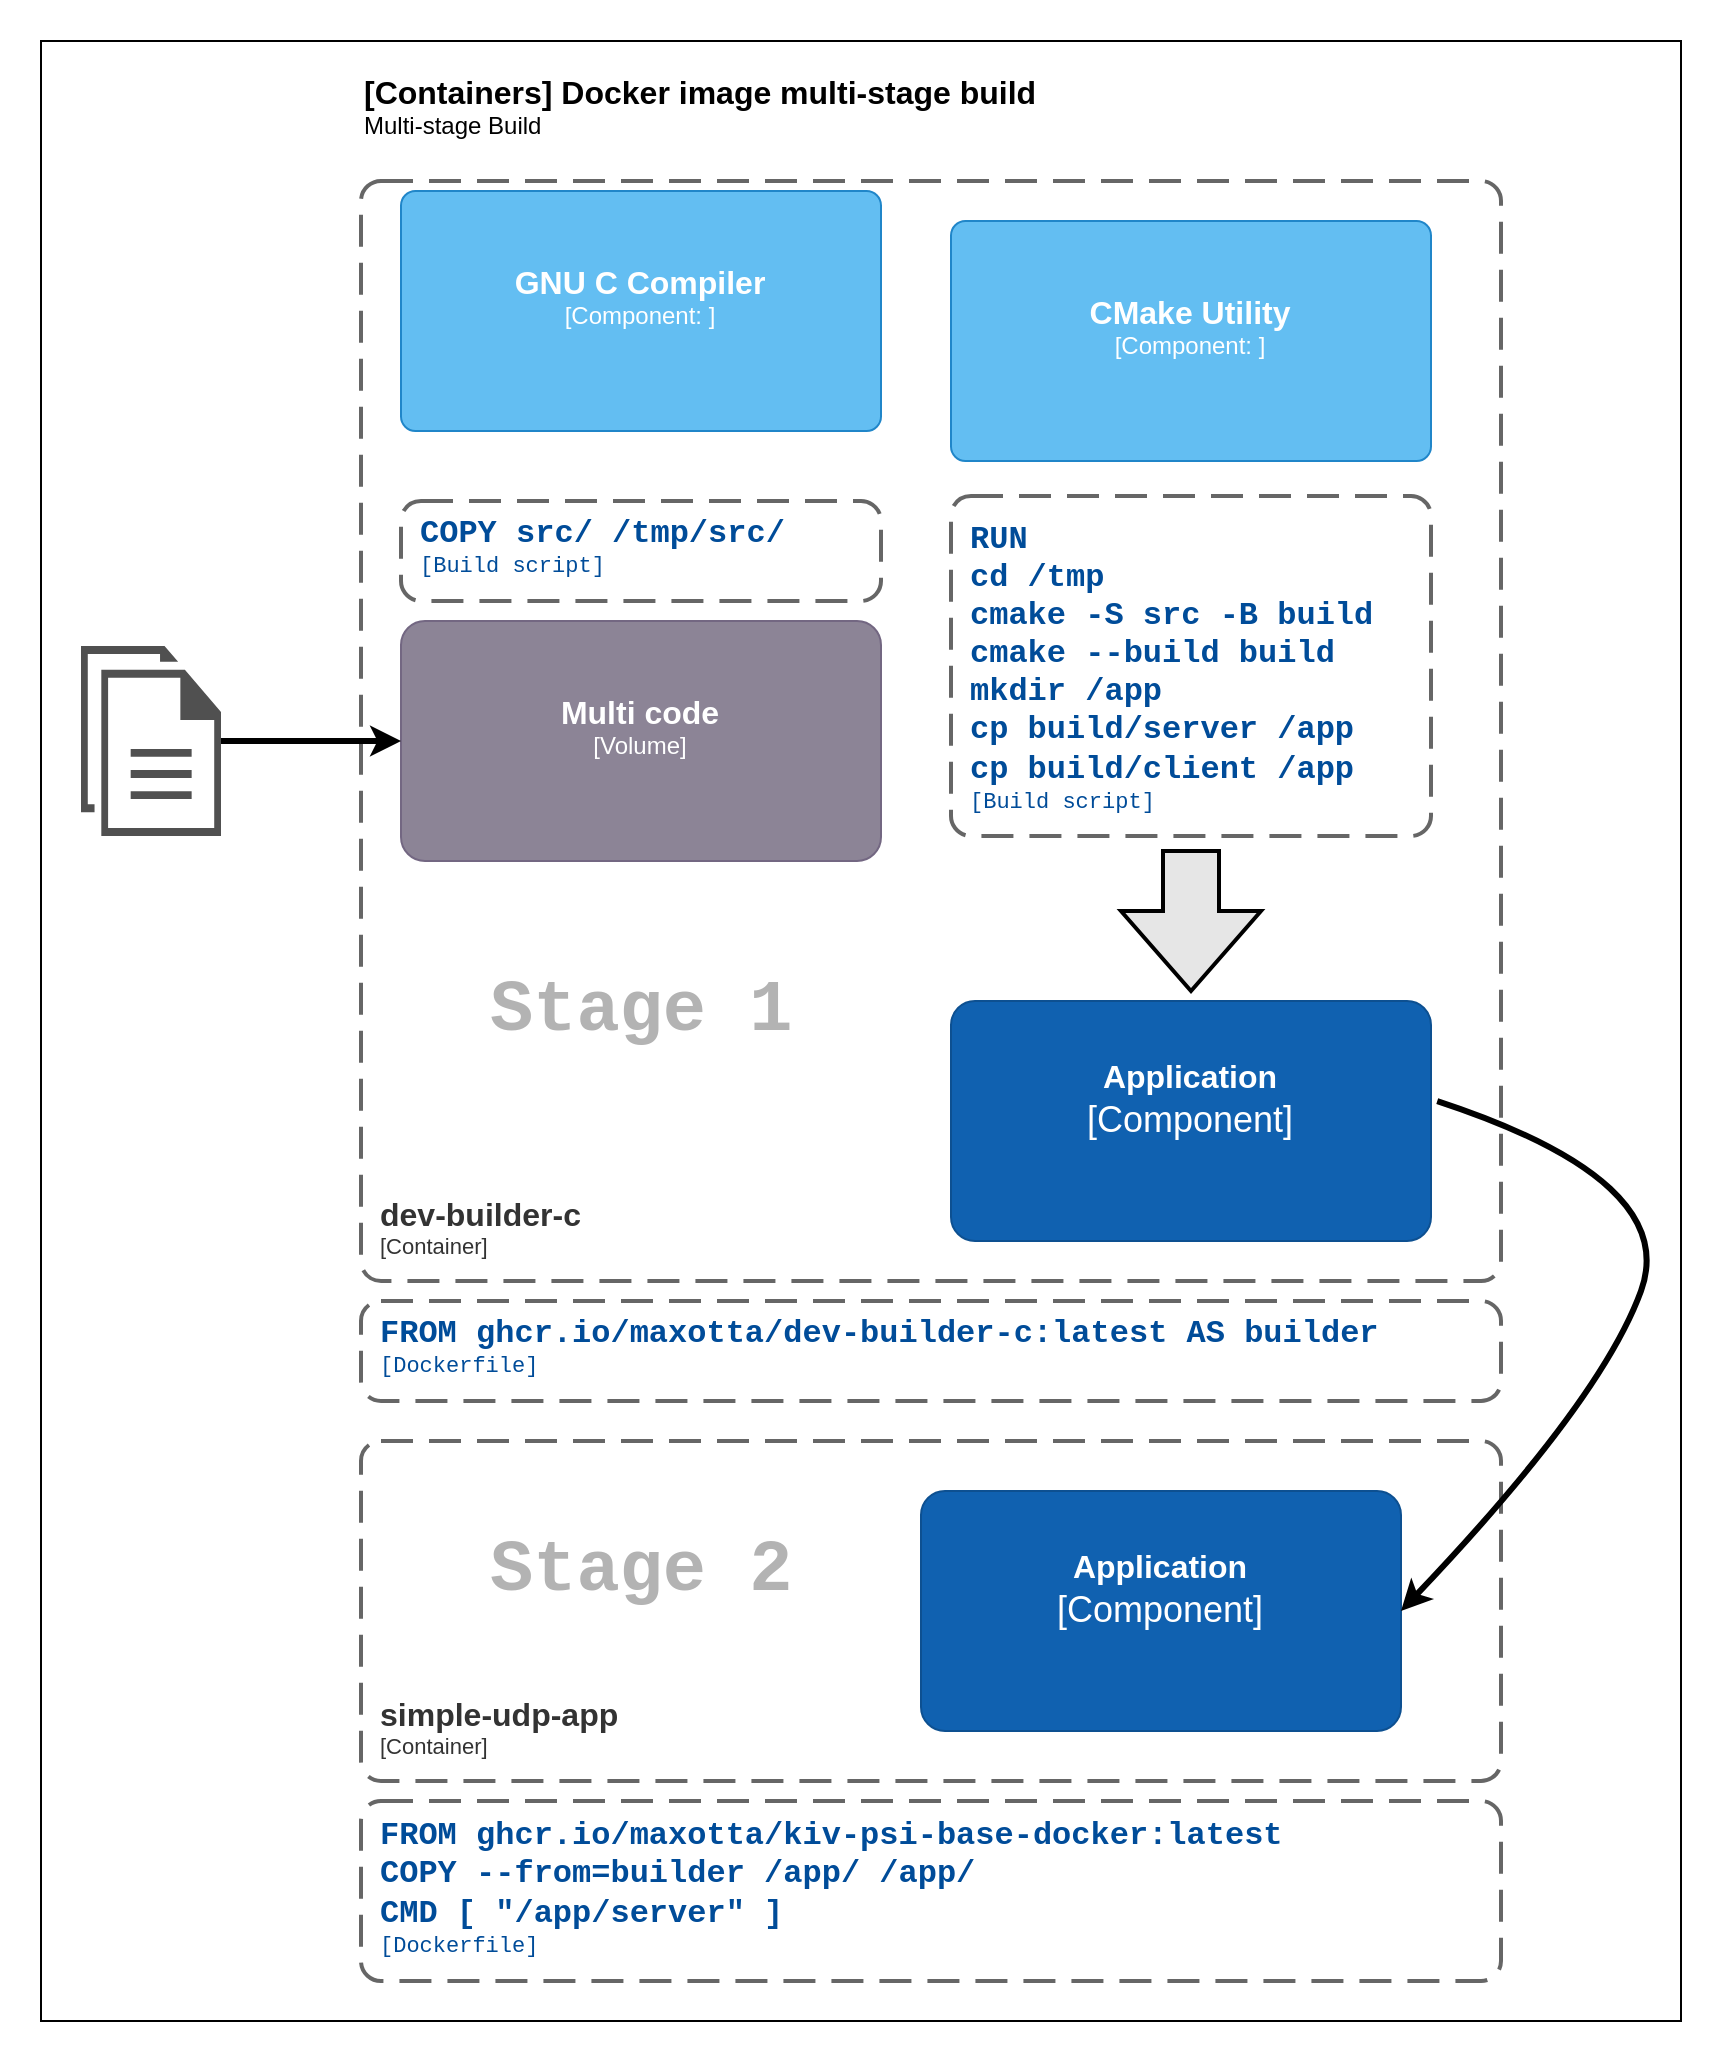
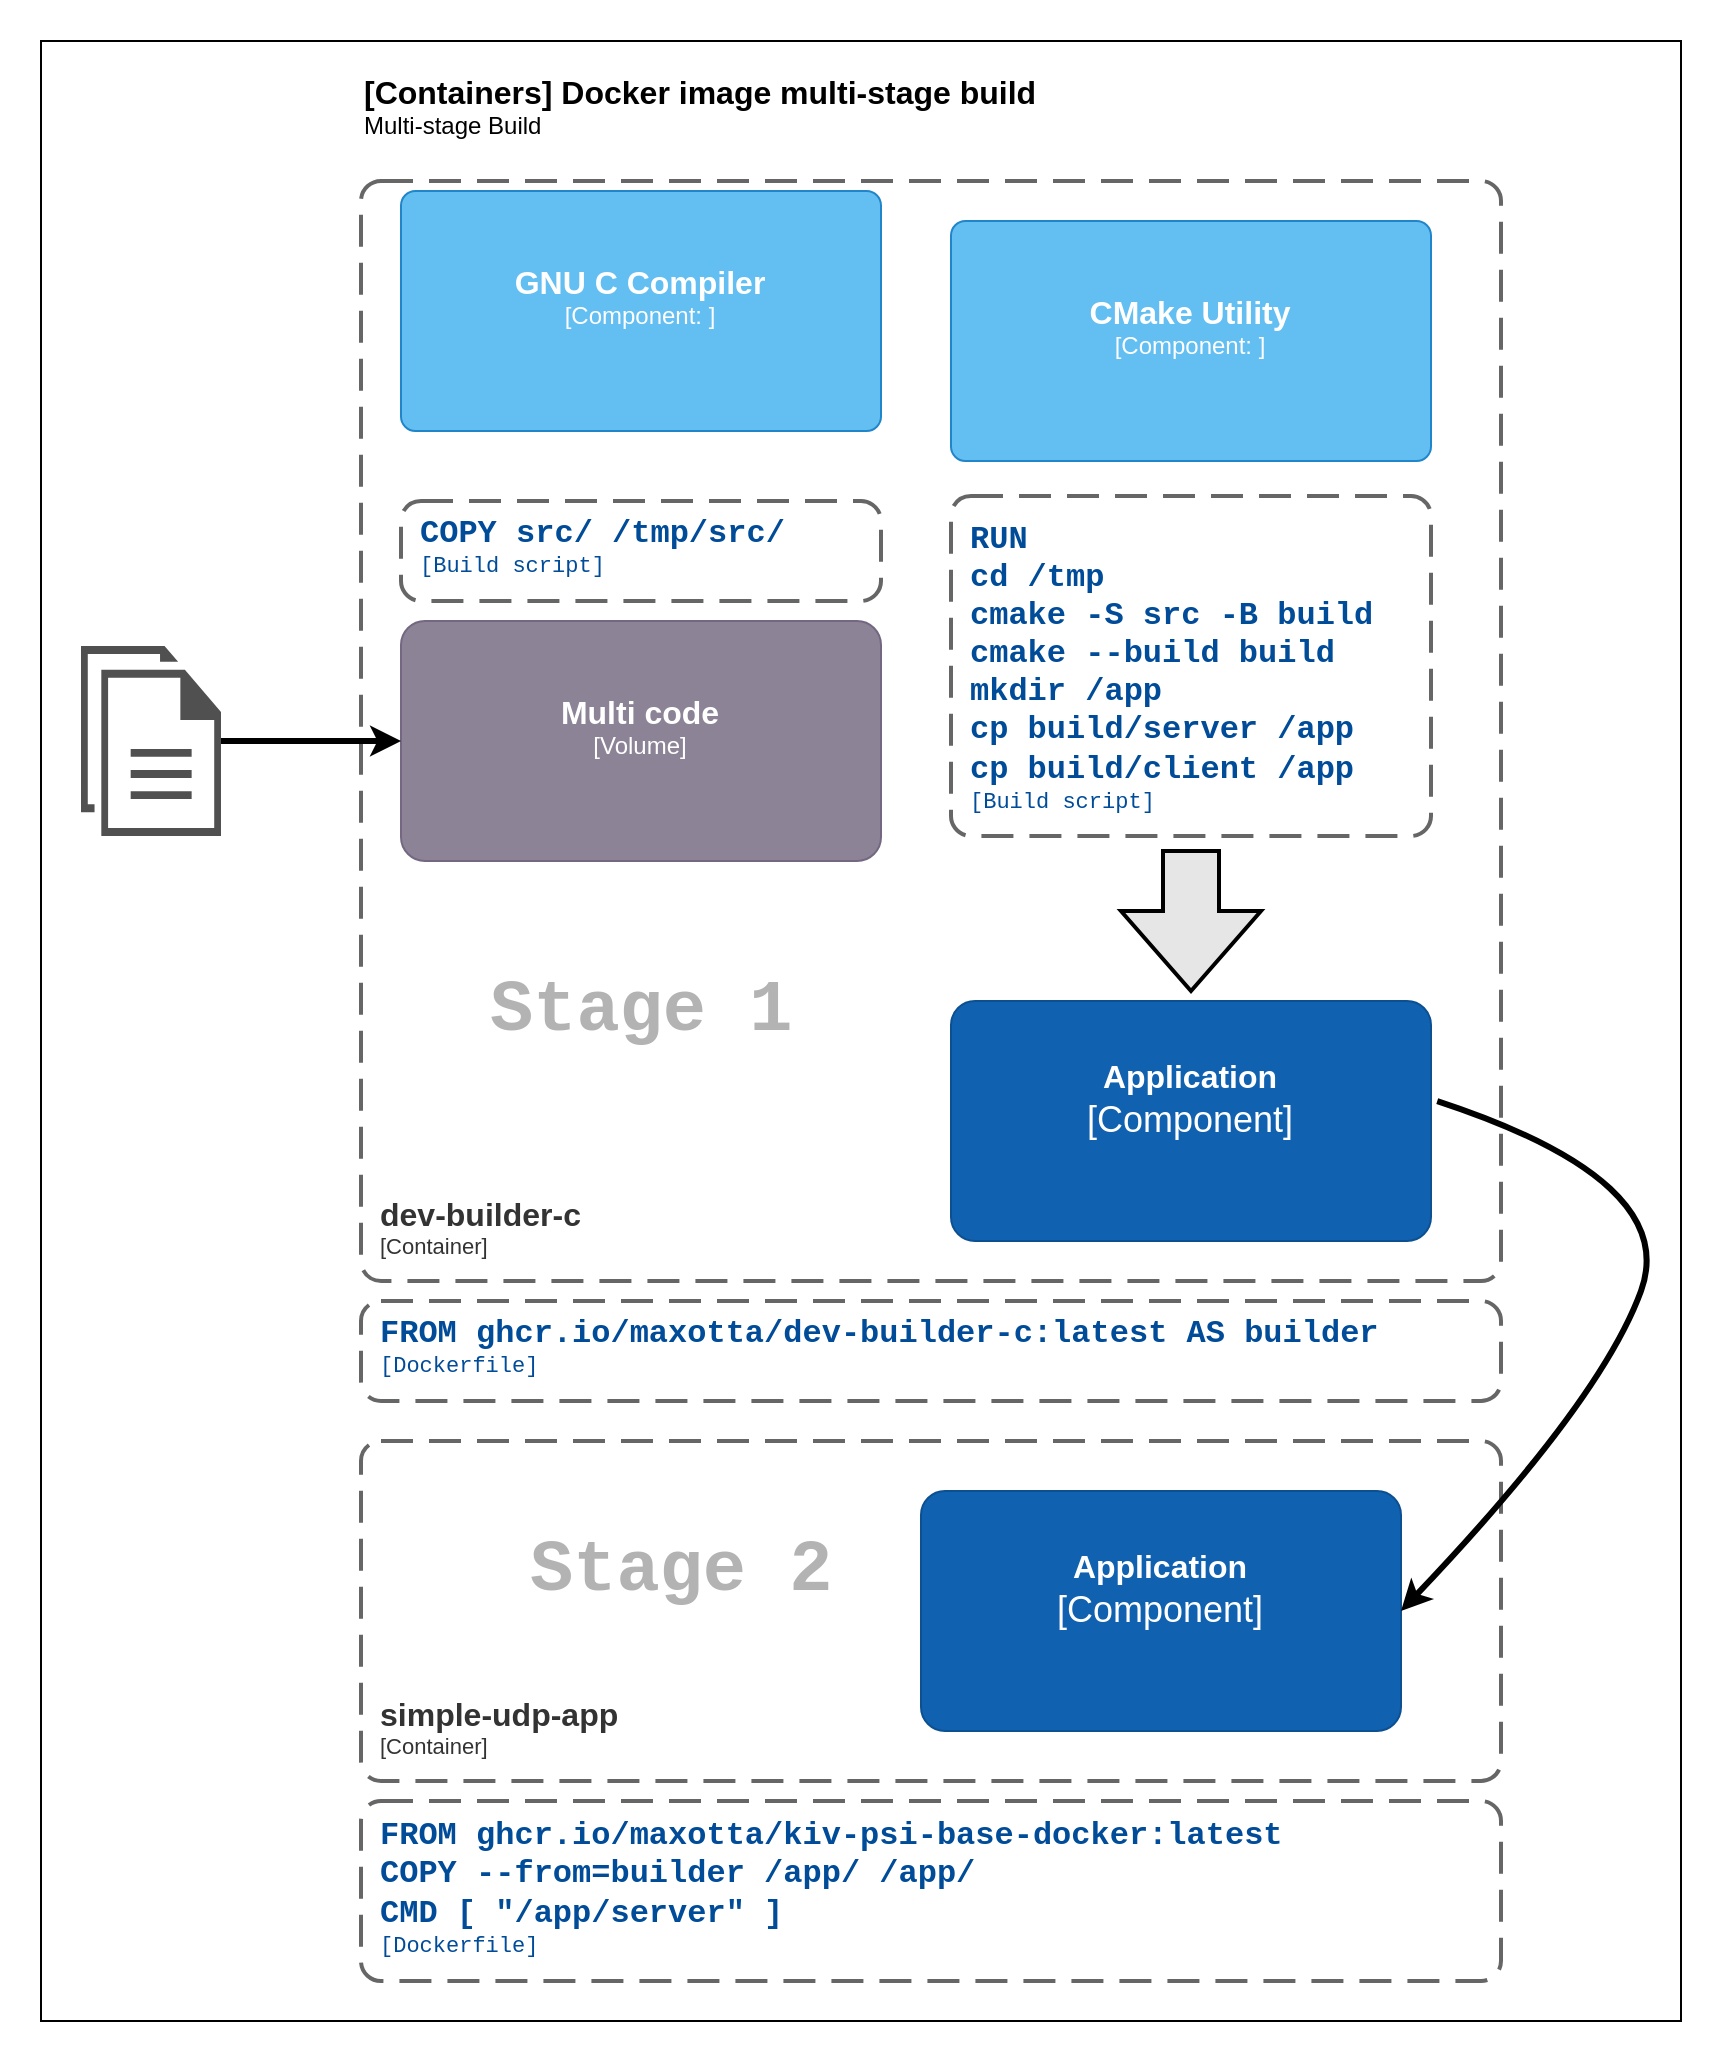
node "Stage 2": moved (661, 1561) -> (701, 1561)
